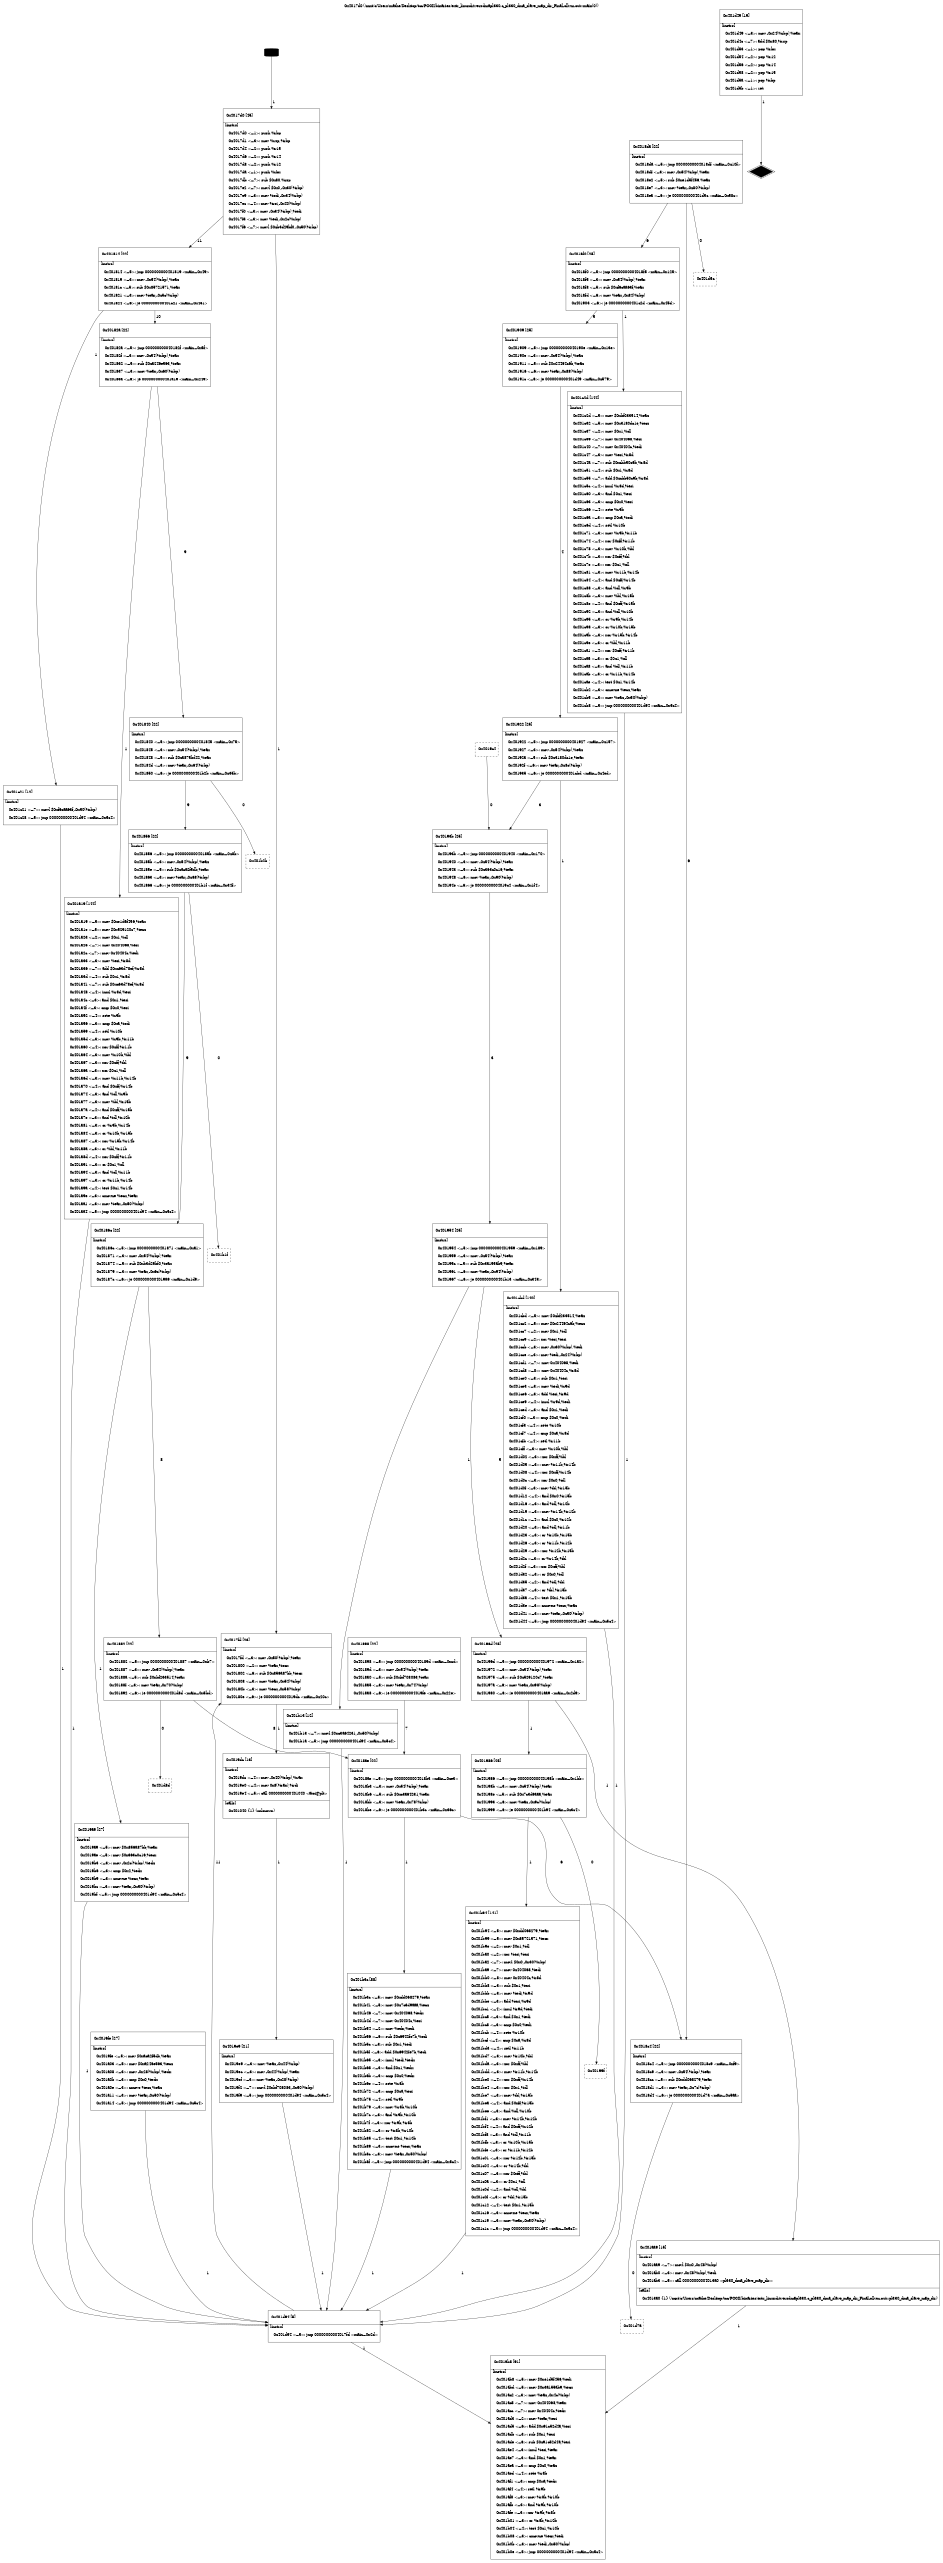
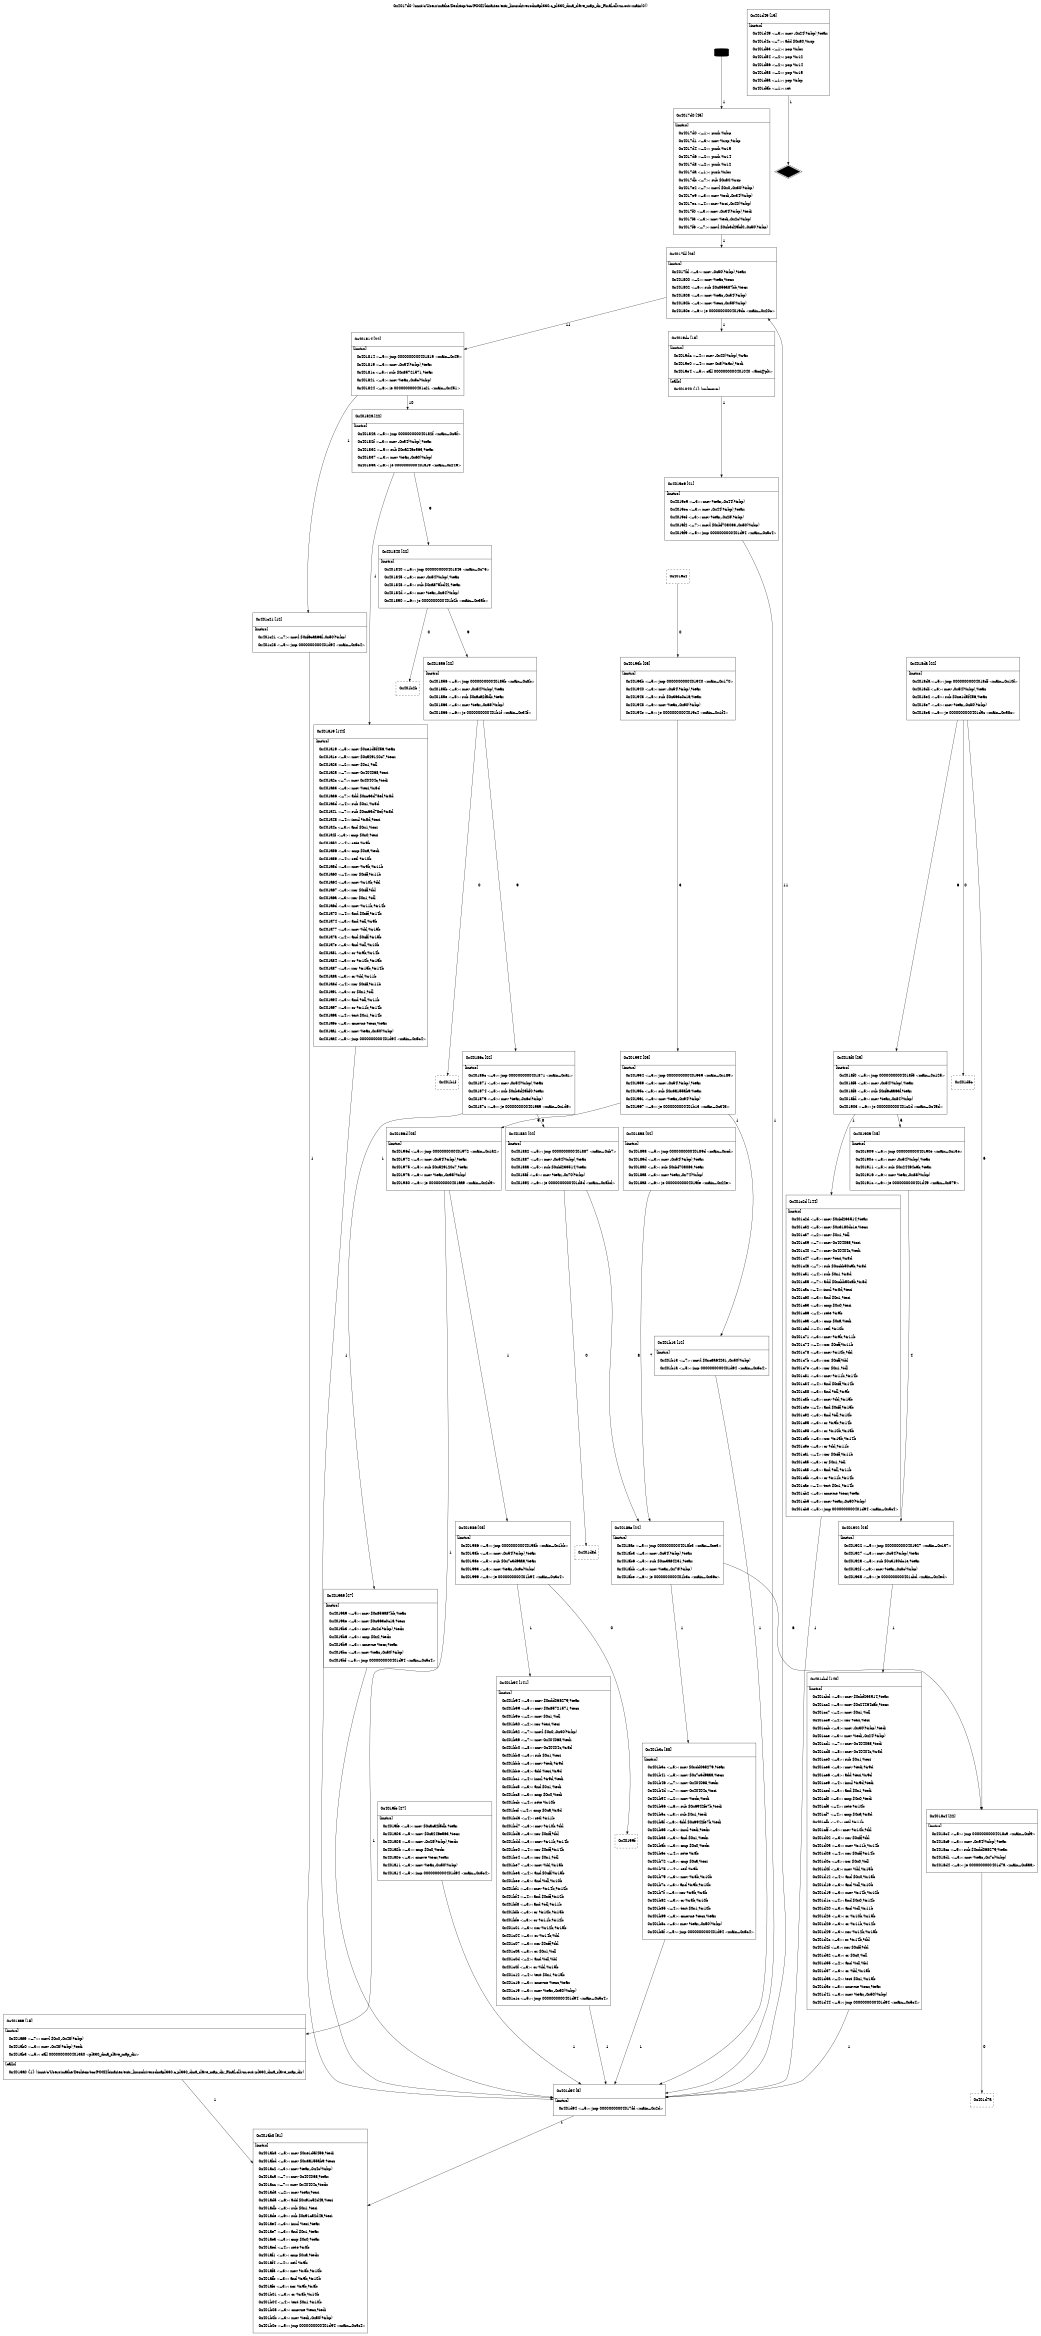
edge "0x4017d0 [45]" -> "0x401814 [22]": now "0x4017fd [23]" -> "0x401814 [22]"
edge "0x401922 [25]" -> "0x40193b [25]": removed, label "3"
